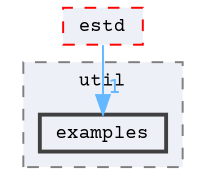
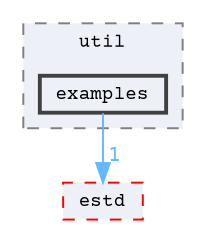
edge "estd" -> "examples": reversed
